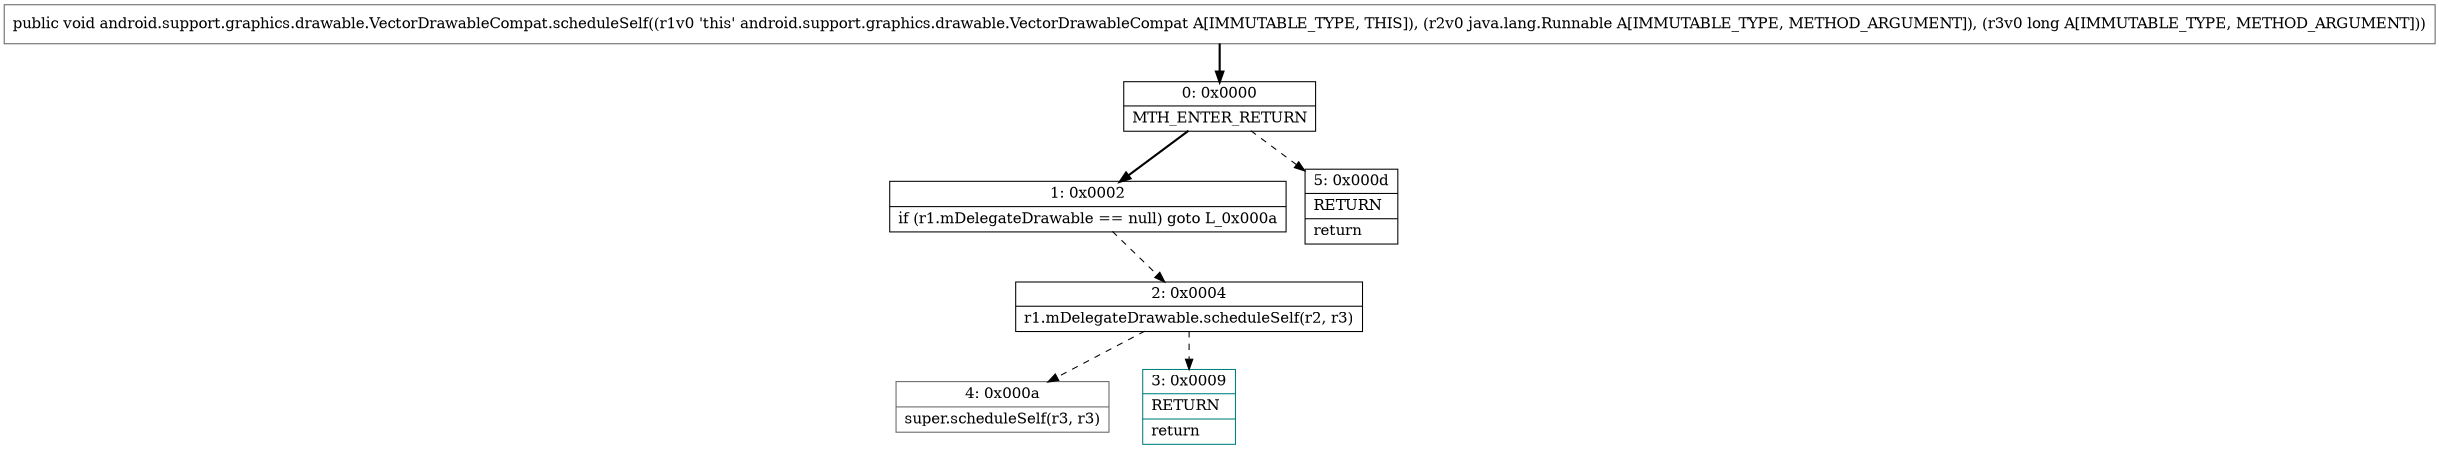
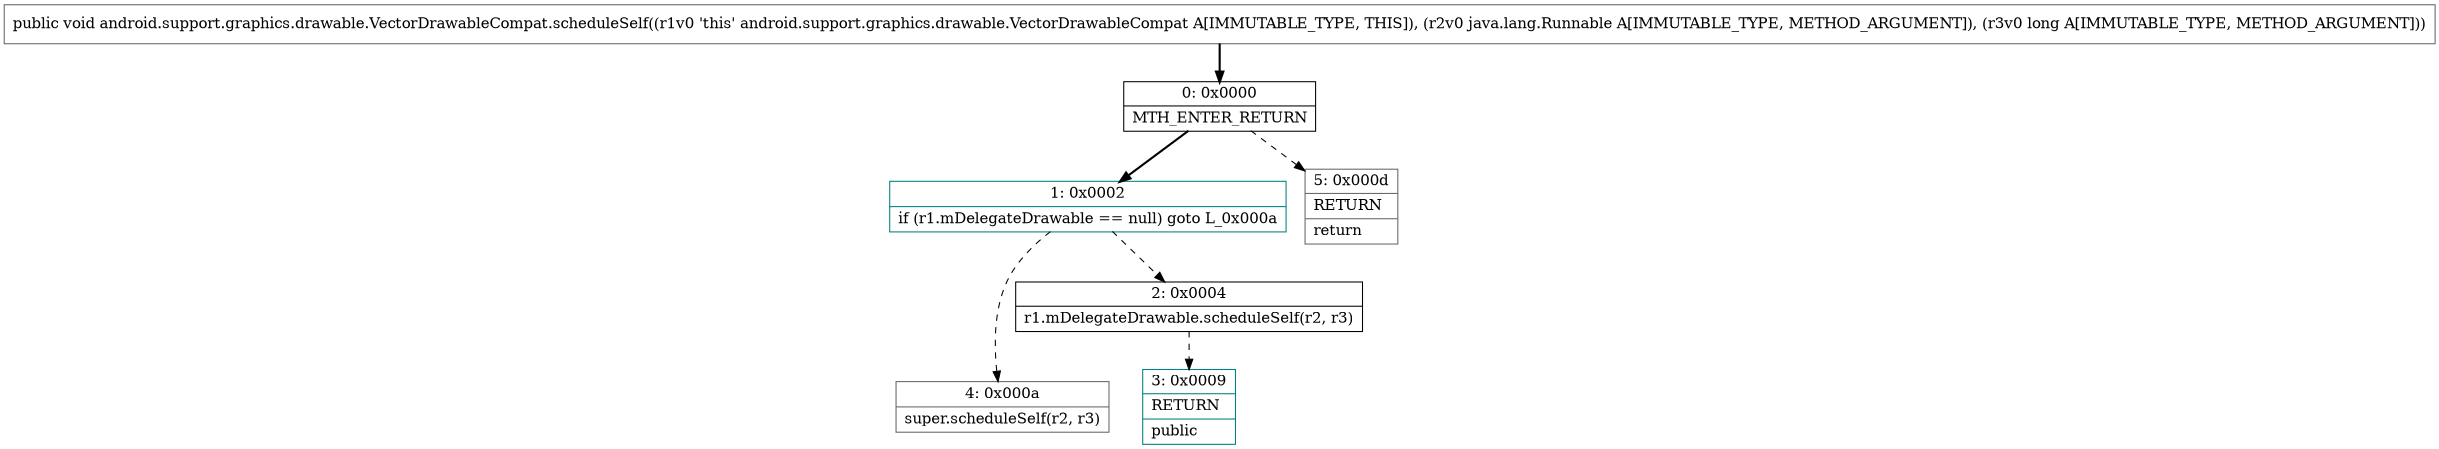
node "1: 0x0002": color black -> teal
node "5: 0x000d": color black -> gray40
edge "2: 0x0004" -> "4: 0x000a": now "1: 0x0002" -> "4: 0x000a"
node "4: 0x000a": text "super.scheduleSelf(r3, r3)" -> "super.scheduleSelf(r2, r3)"
node "3: 0x0009": text "return" -> "public"
